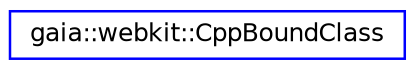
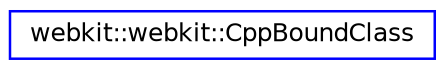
node "gaia::webkit::CppBoundClass": label "gaia::webkit::CppBoundClass" -> "webkit::webkit::CppBoundClass"
